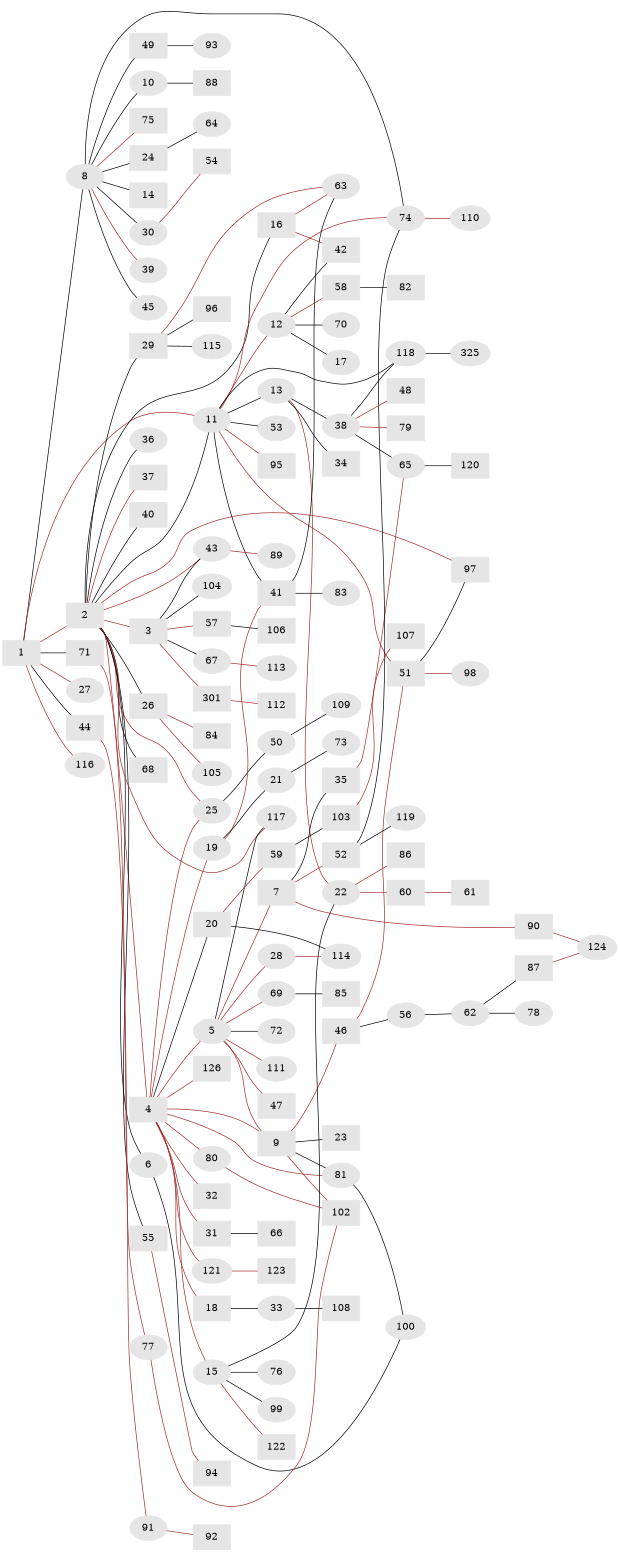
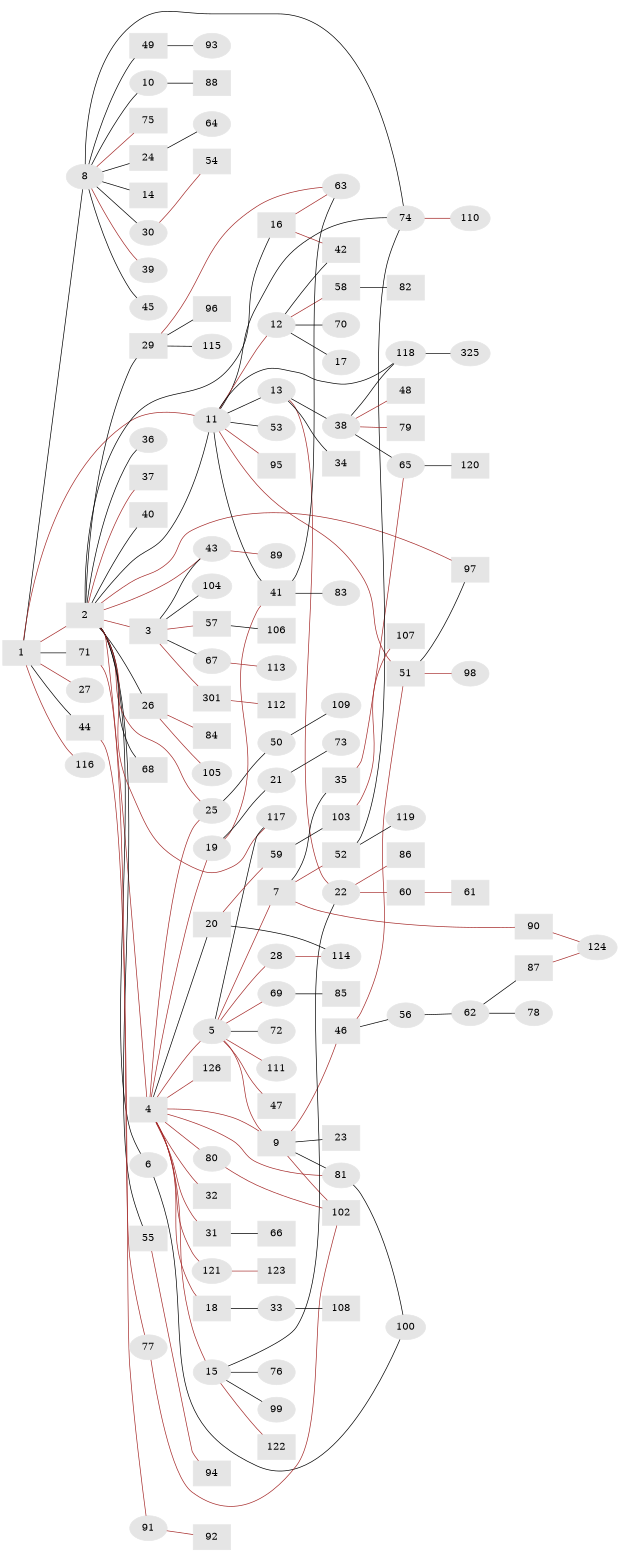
edge "74" -- "11": color brown -> black
